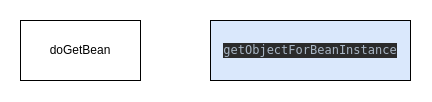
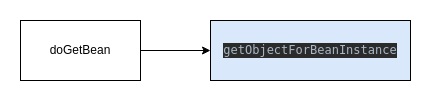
edge "doGetBean" -> "getObjectForBeanInstance": added
